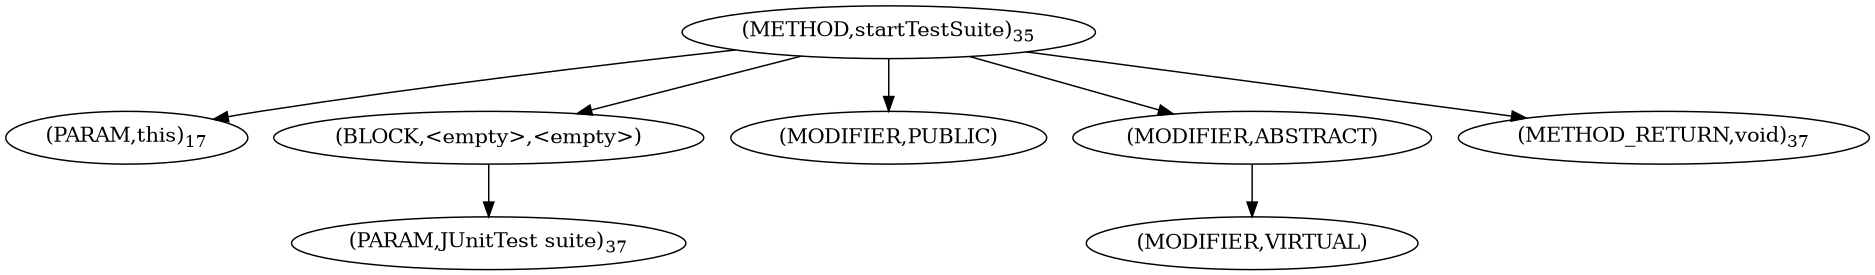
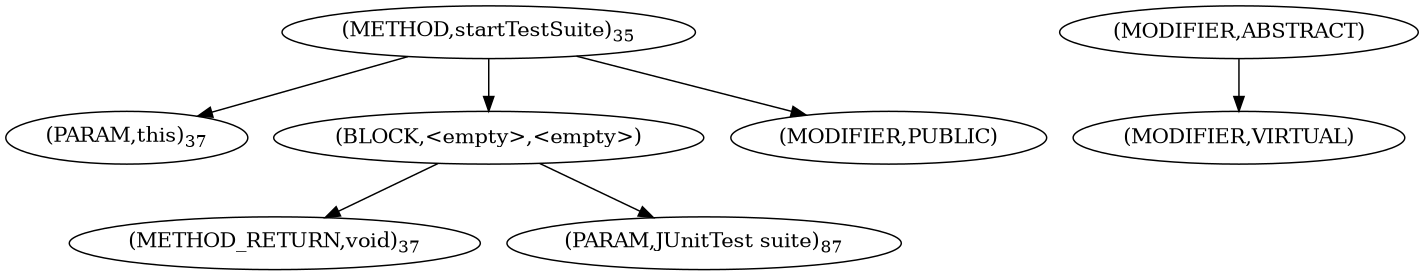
edge "(METHOD,startTestSuite)" -> "(MODIFIER,ABSTRACT)": removed
edge "(METHOD,startTestSuite)" -> "(METHOD_RETURN,void)": now "(BLOCK,<empty>,<empty>)" -> "(METHOD_RETURN,void)"
node "(PARAM,this)": text "17" -> "37"
node "(PARAM,JUnitTest suite)": text "37" -> "87"
